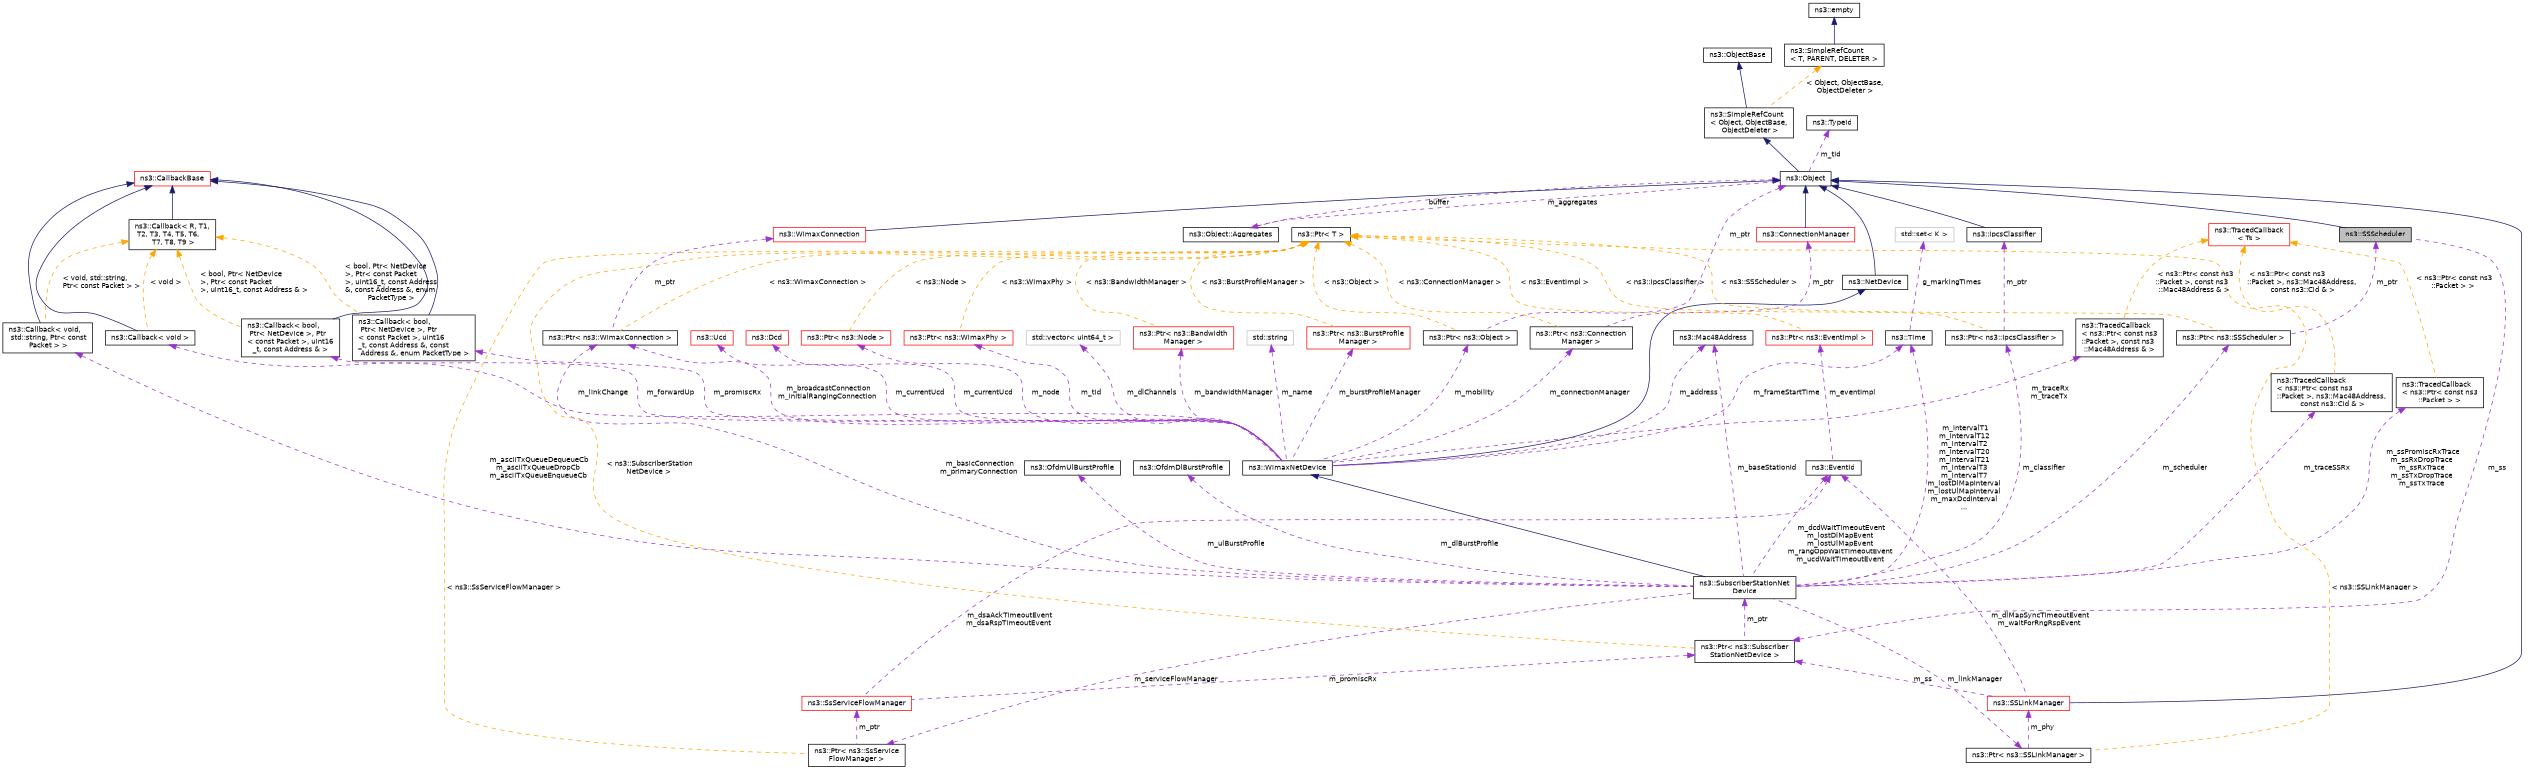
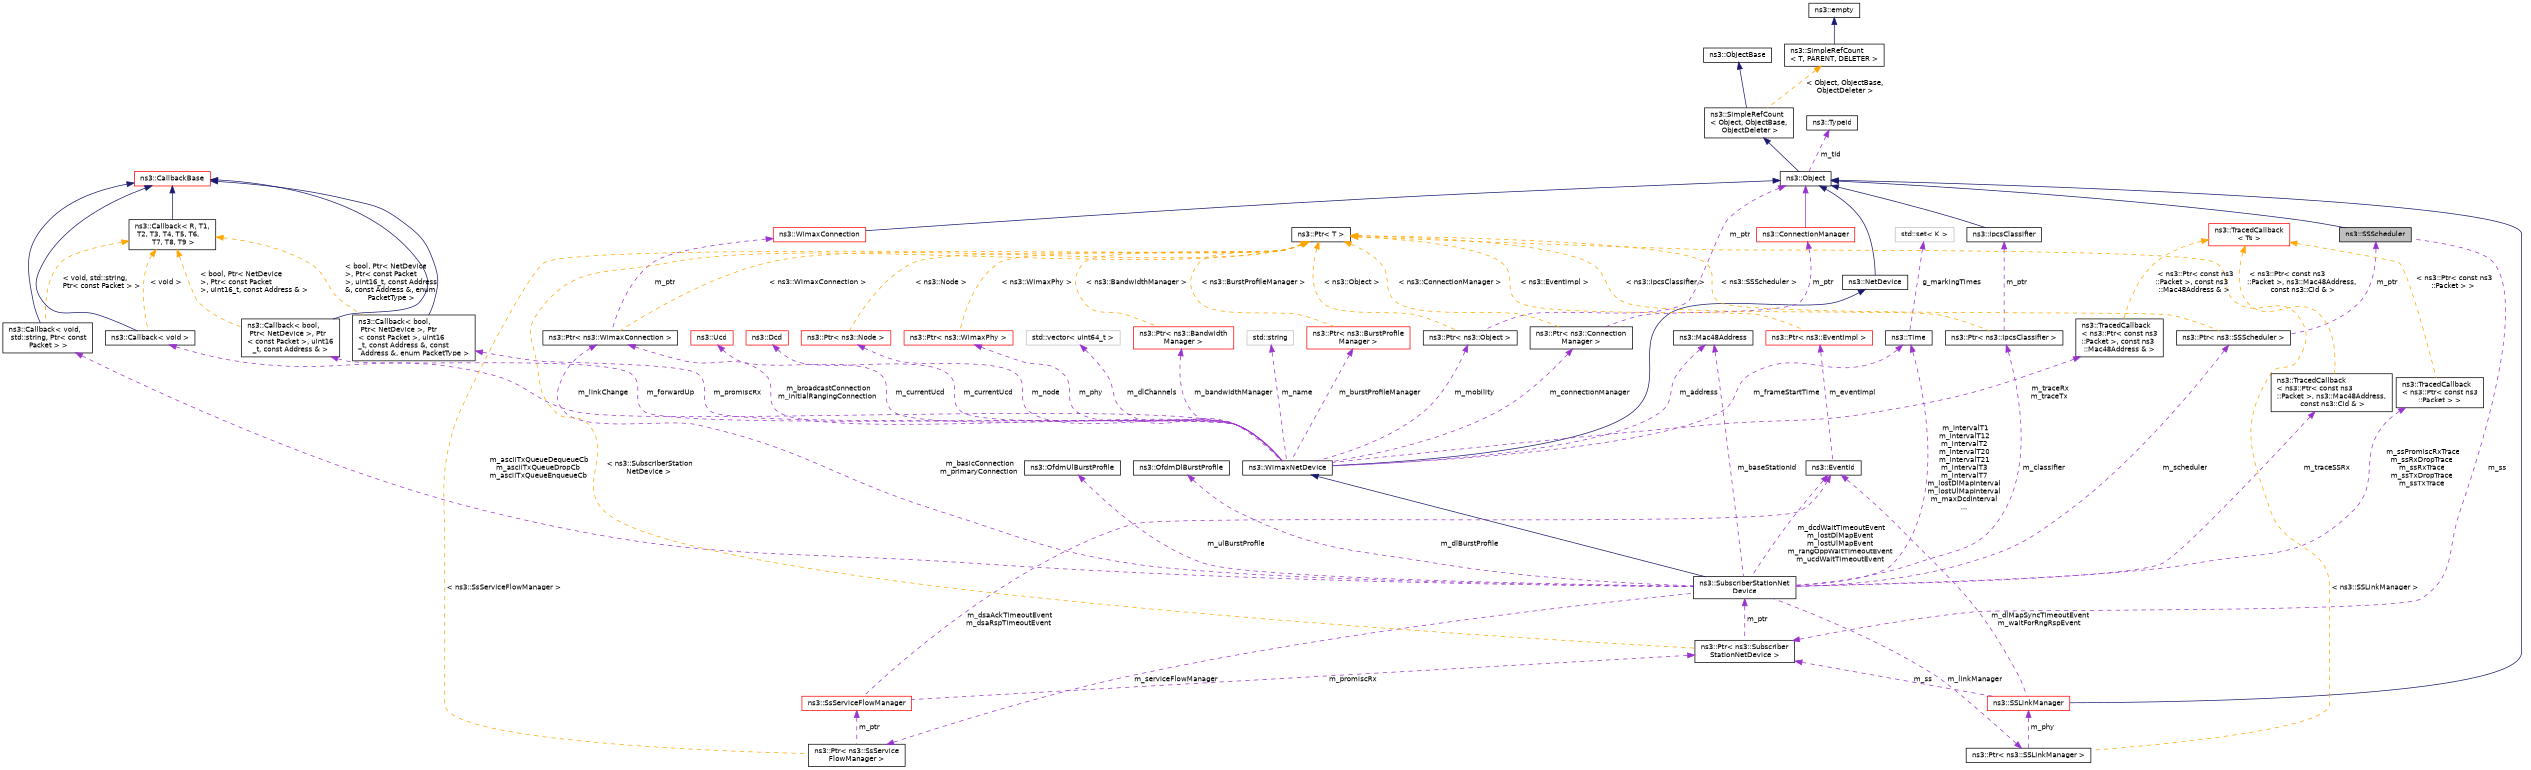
edge "ns3::ConnectionManager" -> "ns3::Object": color midnightblue -> darkorchid3
node "ns3::Object::Aggregates": removed
edge "ns3::WimaxNetDevice" -> "ns3::Ptr< ns3::WimaxPhy >": label " m_tid" -> " m_phy"
